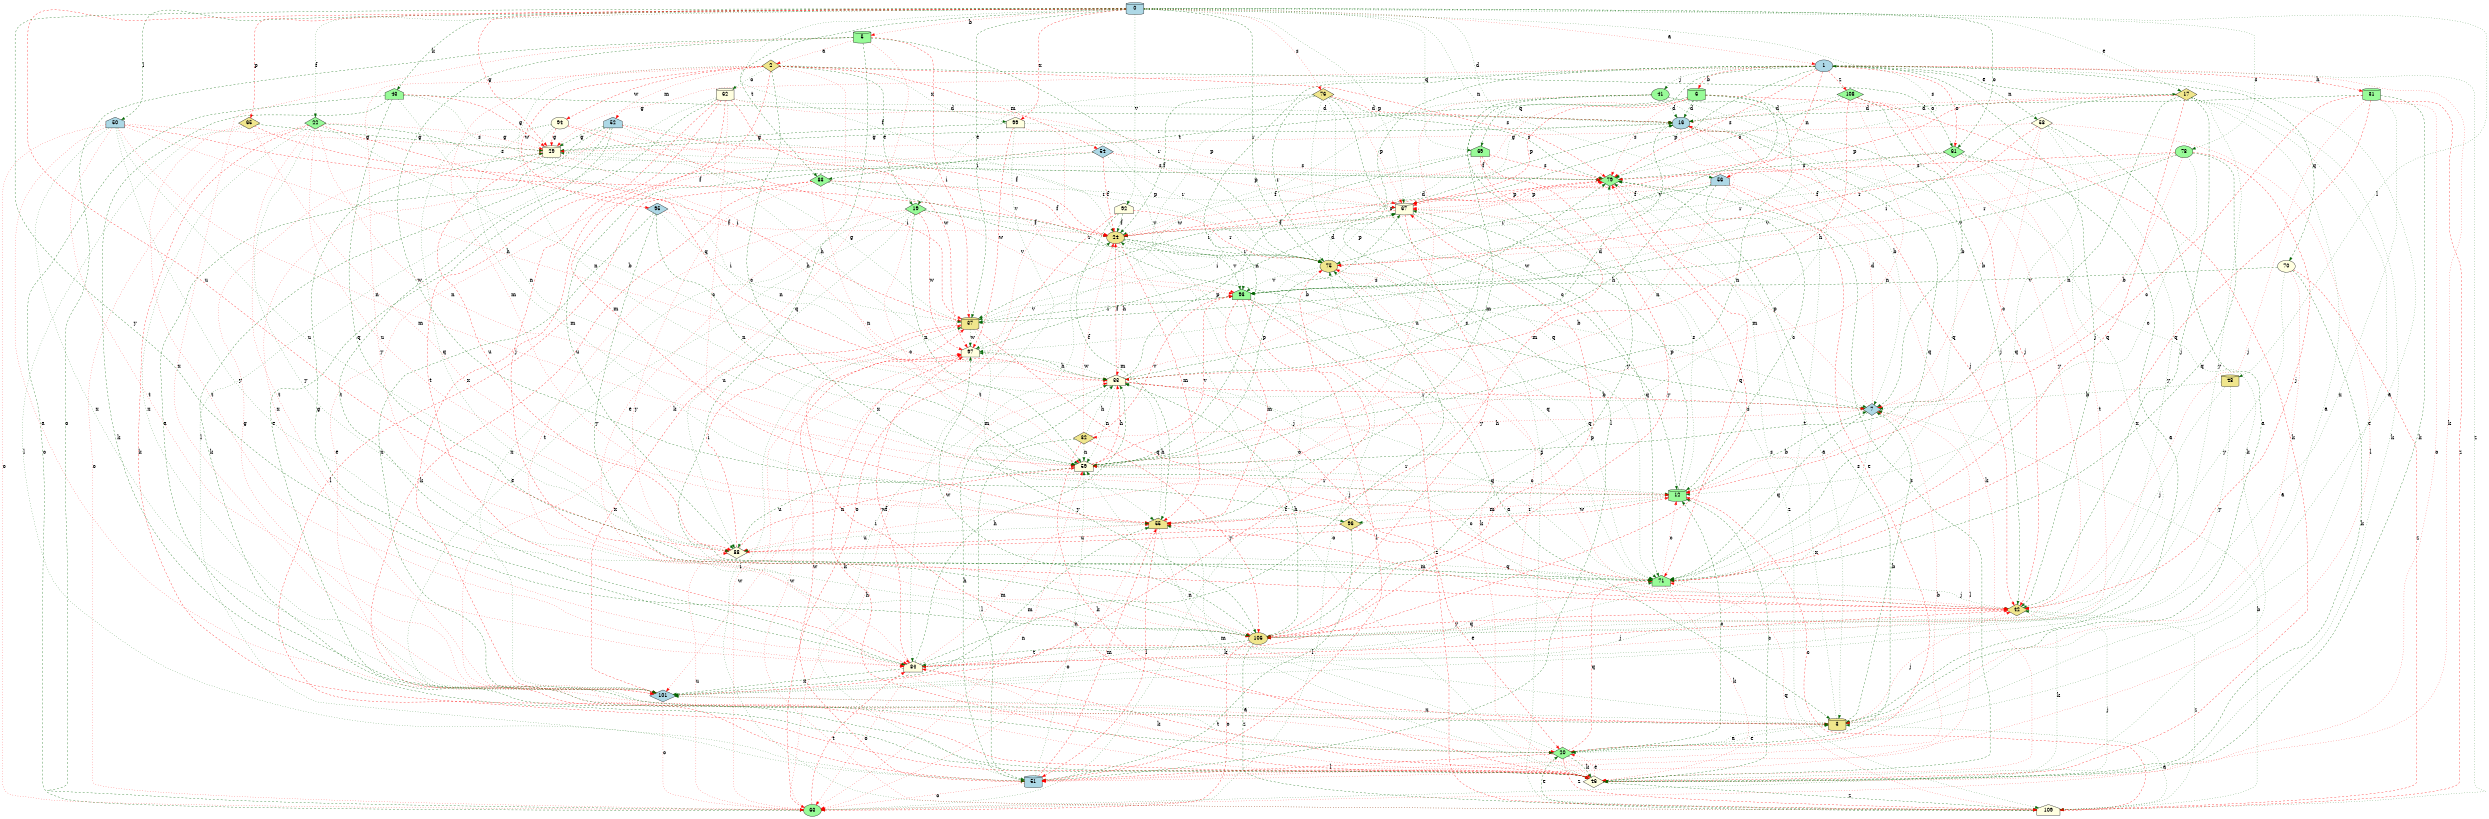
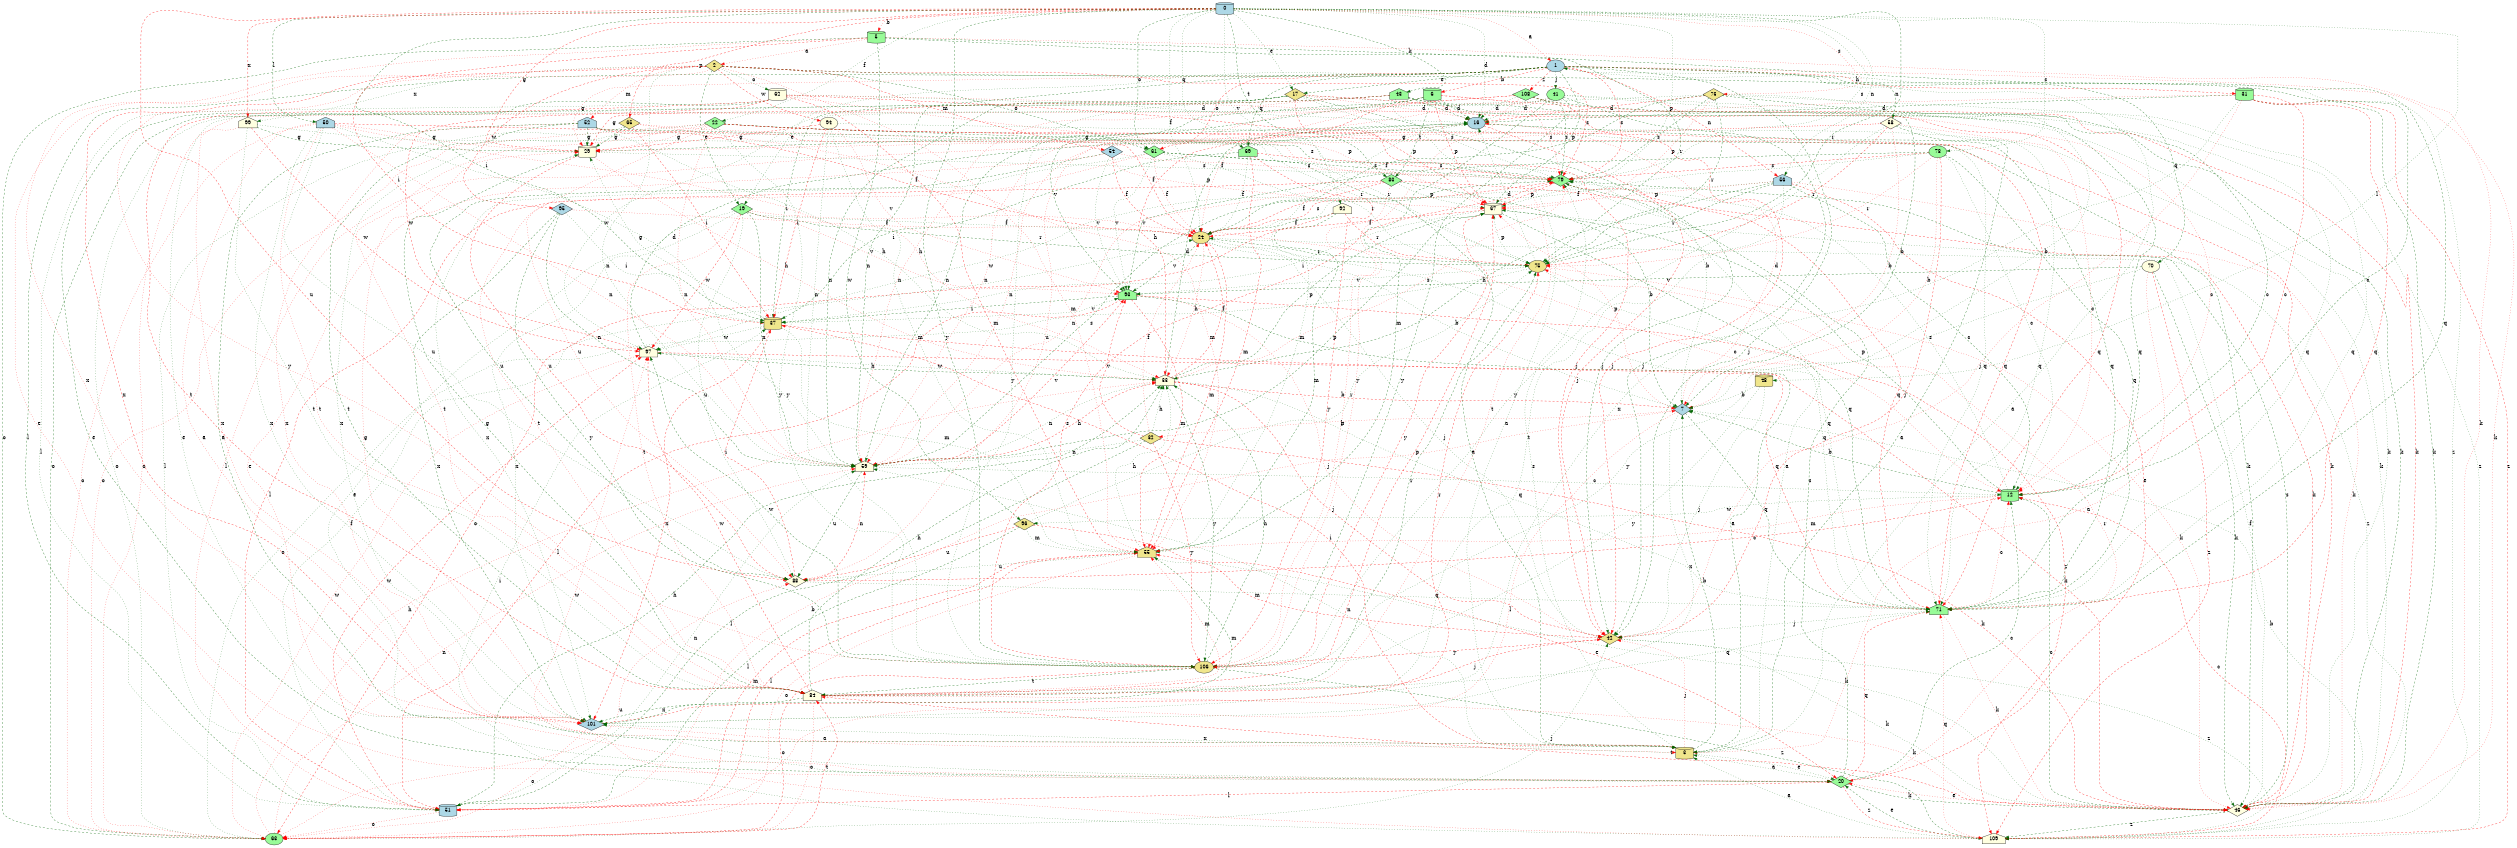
edge "22" -> "33": now "22" -> "71"
edge "43" -> "59": color darkgreen -> red
edge "20" -> "55": now "96" -> "55"
